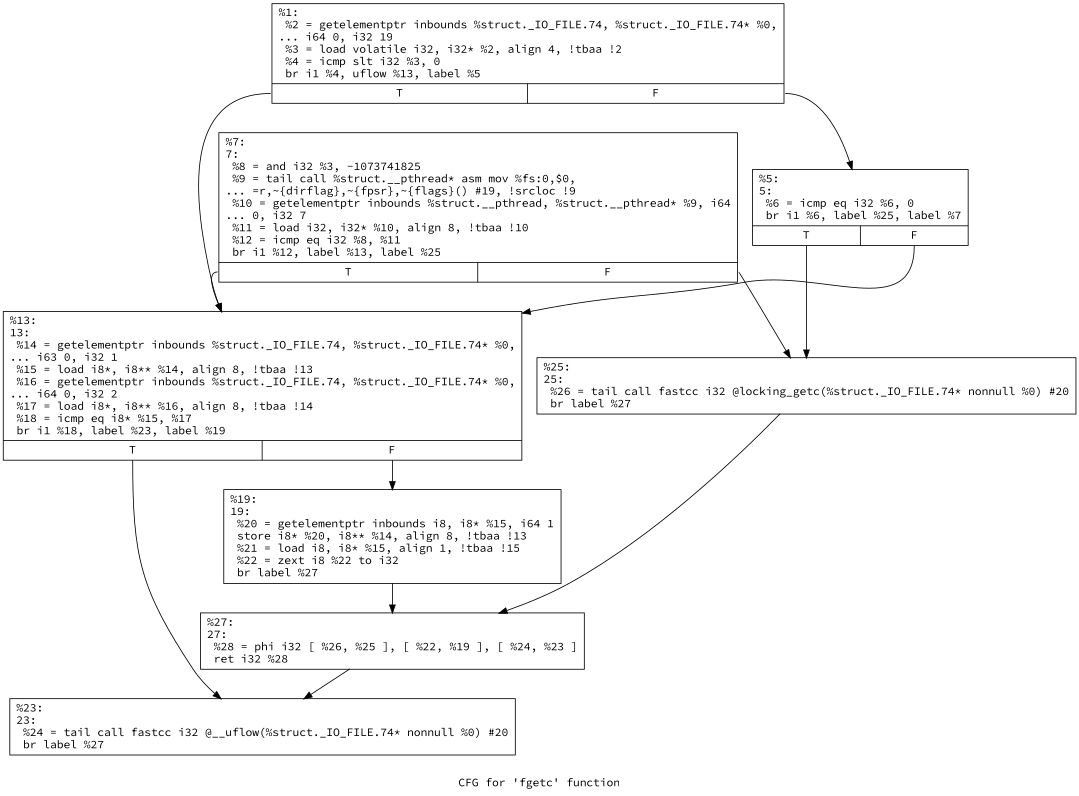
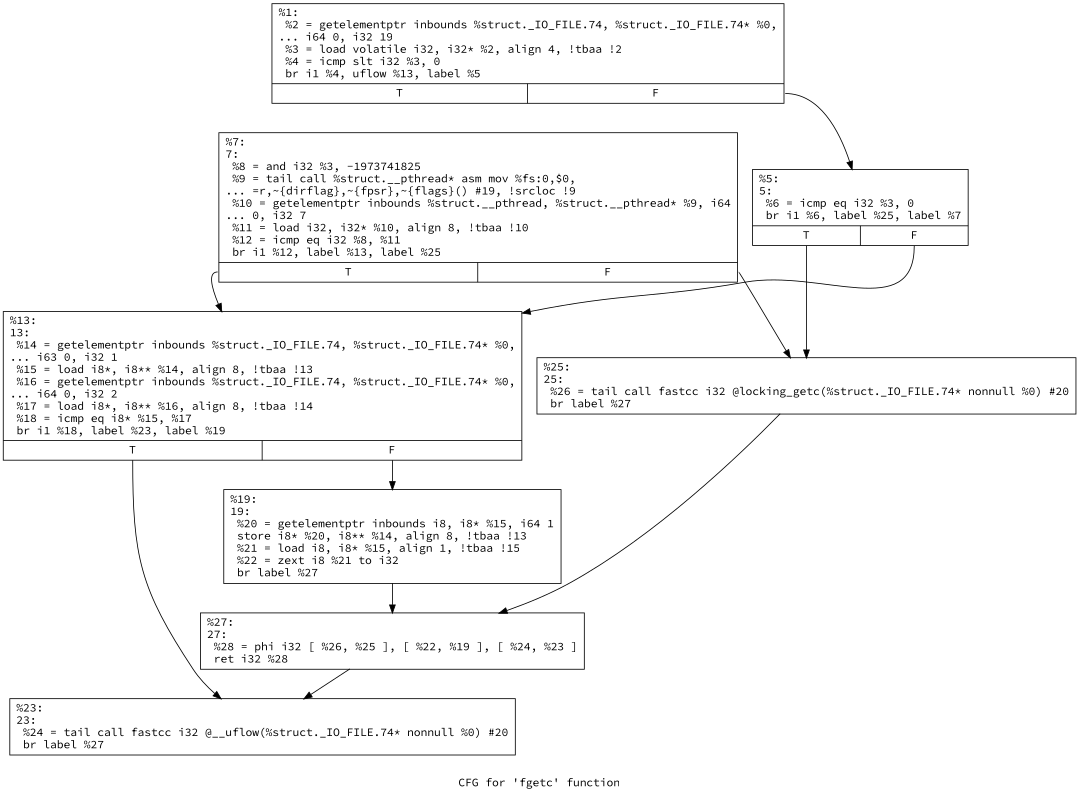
node "%7:": text "%8 = and i32 %3, -1073741825" -> "%8 = and i32 %3, -1973741825"
edge "%1:" -> "%13:": removed
node "%5:": text "%6 = icmp eq i32 %6, 0" -> "%6 = icmp eq i32 %3, 0"
node "%19:": text "%22 = zext i8 %22 to i32" -> "%22 = zext i8 %21 to i32"
